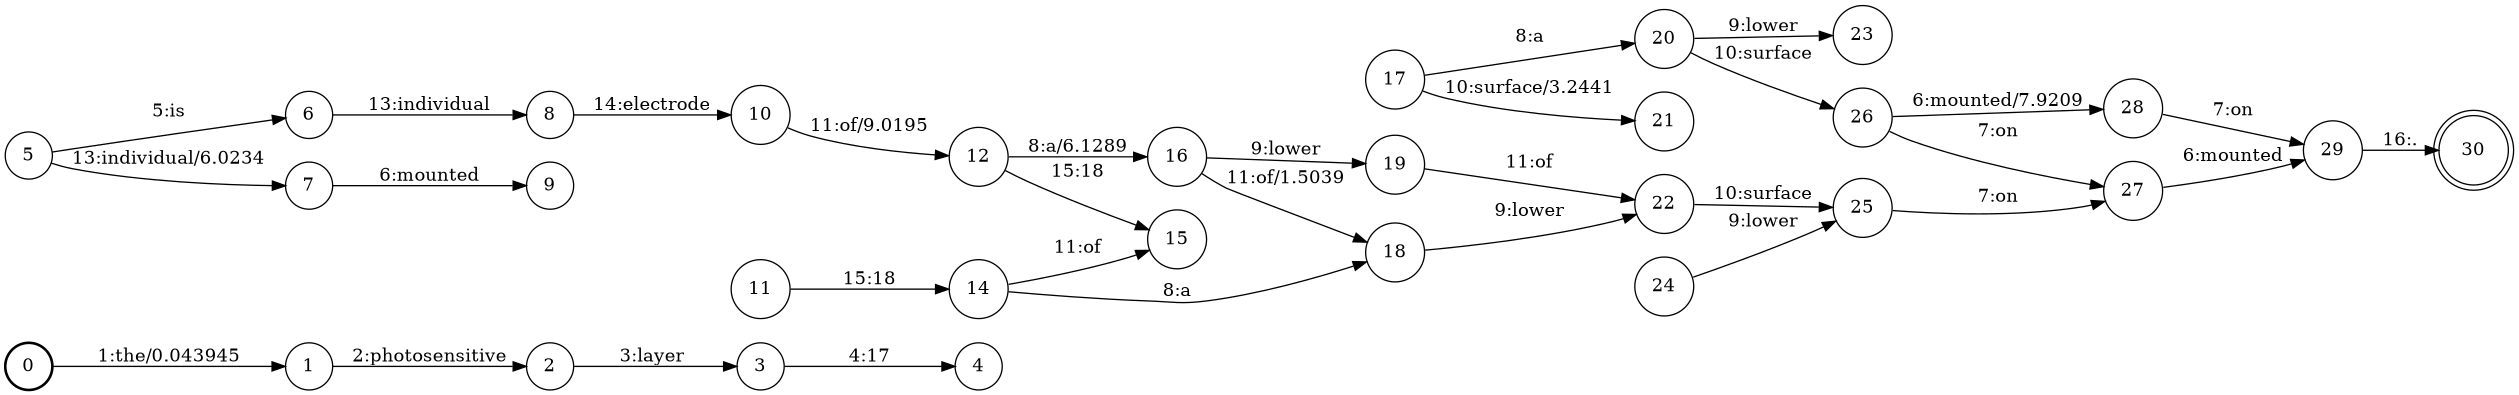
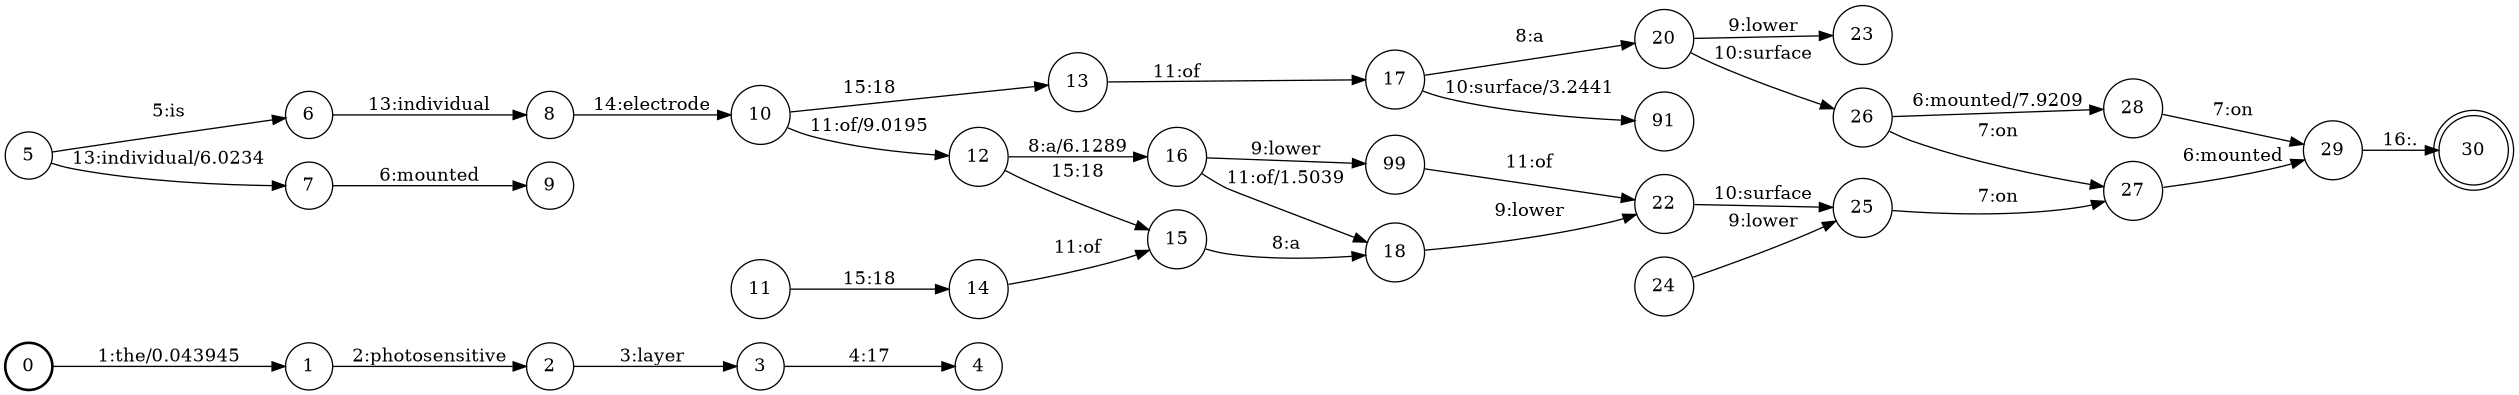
node "13": added
node "21": label "21" -> "91"
node "19": label "19" -> "99"
edge "14" -> "18": now "15" -> "18"
